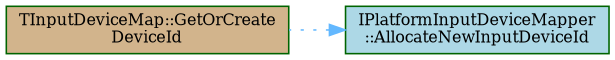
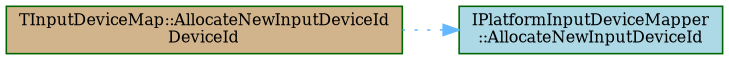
node "TInputDeviceMap::GetOrCreate DeviceId": label "TInputDeviceMap::GetOrCreate DeviceId" -> "TInputDeviceMap::AllocateNewInputDeviceId DeviceId"
